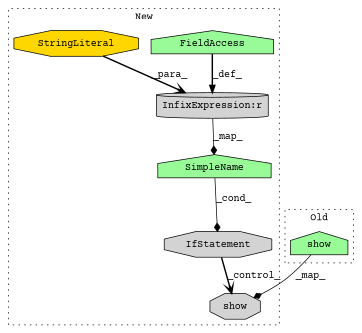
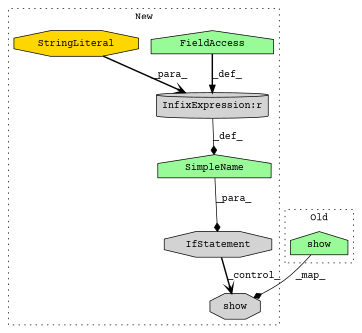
edge "InfixExpression:r" -> "SimpleName": label "_map_" -> "_def_"
edge "SimpleName" -> "IfStatement": label "_cond_" -> "_para_"
